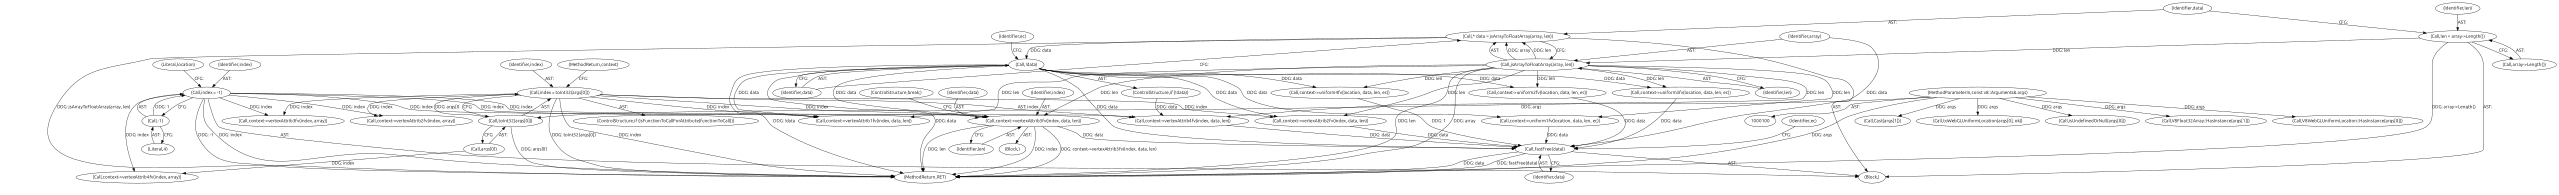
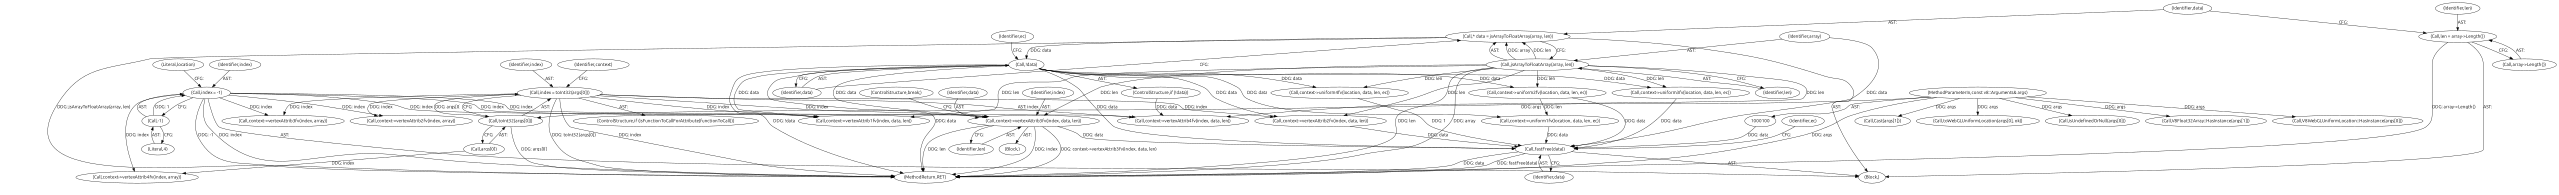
edge "(Call,len = array->Length())" -> "(Call,jsArrayToFloatArray(array, len))": removed, label "DDG: len"
node "(MethodReturn,context)": label "(MethodReturn,context)" -> "(Identifier,context)"
edge "(Call,jsArrayToFloatArray(array, len))" -> "(Call,context->uniform1fv(location, data, len, ec))": now "(Call,context->uniform2fv(location, data, len, ec))" -> "(Call,context->uniform1fv(location, data, len, ec))"
edge "(Call,context->vertexAttrib4fv(index, data, len))" -> "(Call,fastFree(data))": now "1000100" -> "(Call,fastFree(data))"
